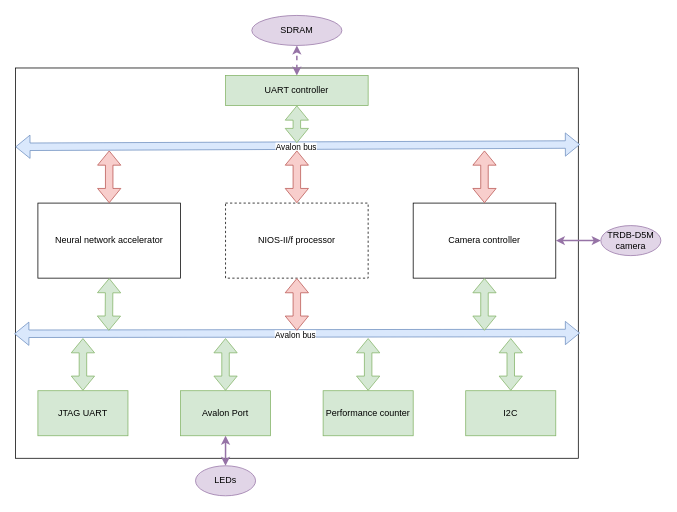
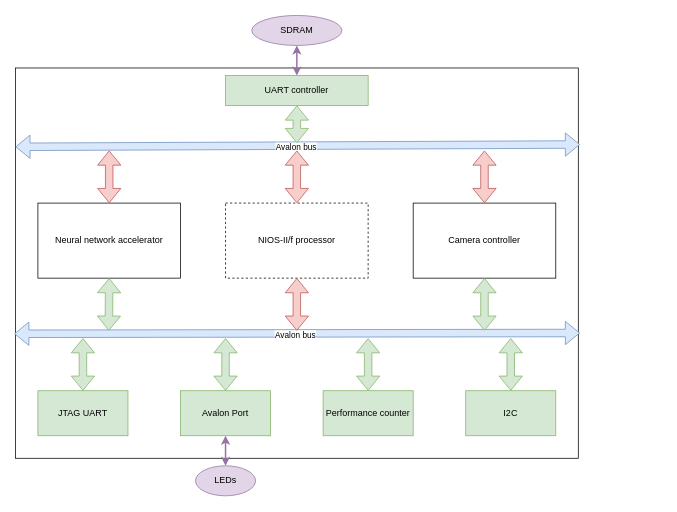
edge "SDRAM" -- "UART controller": style dashed -> solid
edge "Camera controller" -- "TRDB-D5M camera": removed
node "TRDB-D5M camera": removed
